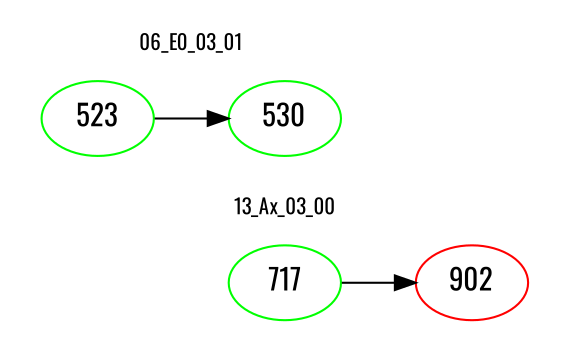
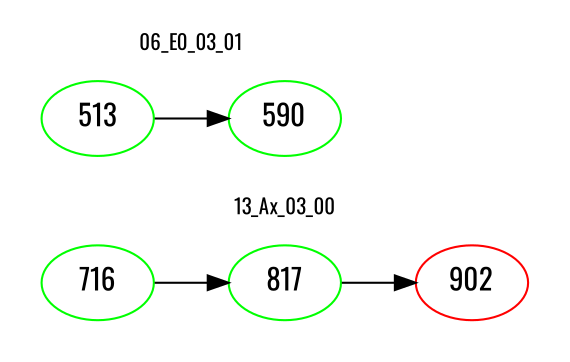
node "523": label "523" -> "513"
node "530": label "530" -> "590"
node "716": added
node "717": label "717" -> "817"
